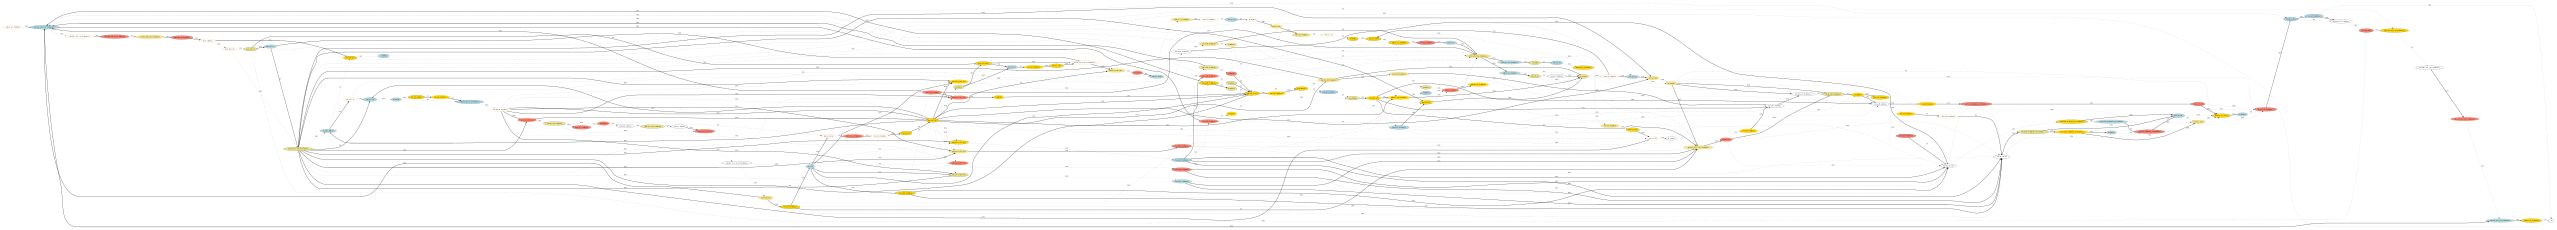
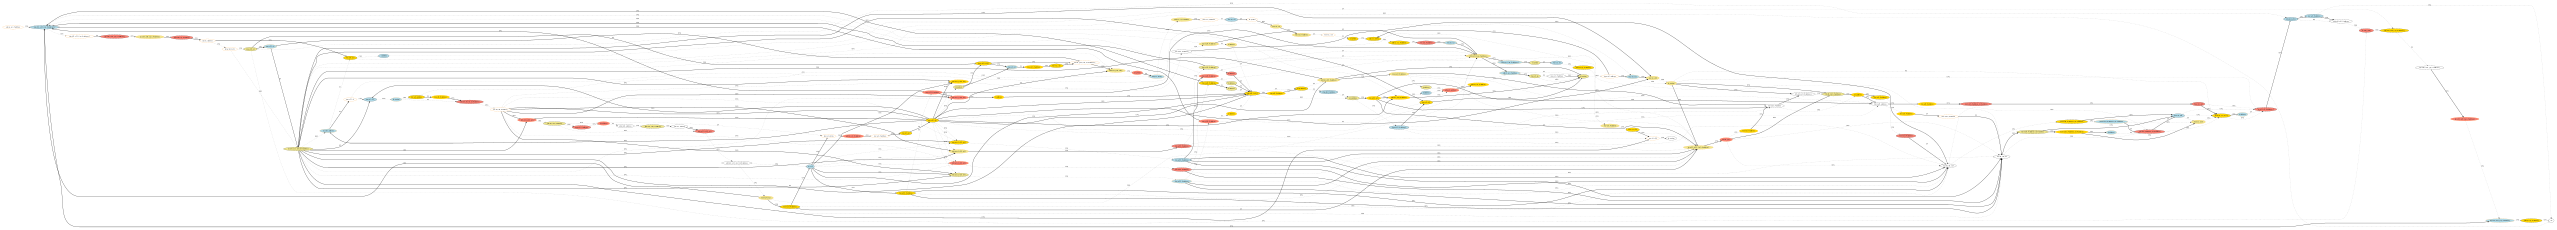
node "add x8 , x8 , x0 , lsl # address": fillcolor lightblue -> salmon
edge "ldp x24 , x23 , [ sp , # address ]" -> "add sp , sp , # address": style bold -> dotted
